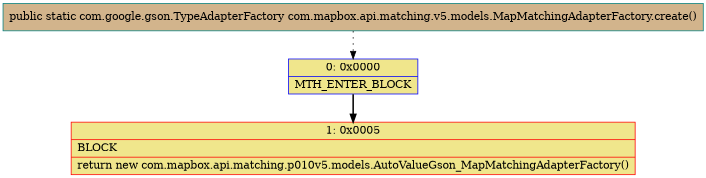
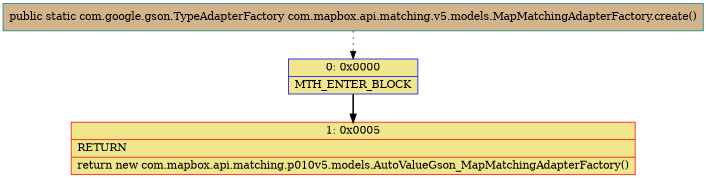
node "1: 0x0005": text "BLOCK" -> "RETURN"
